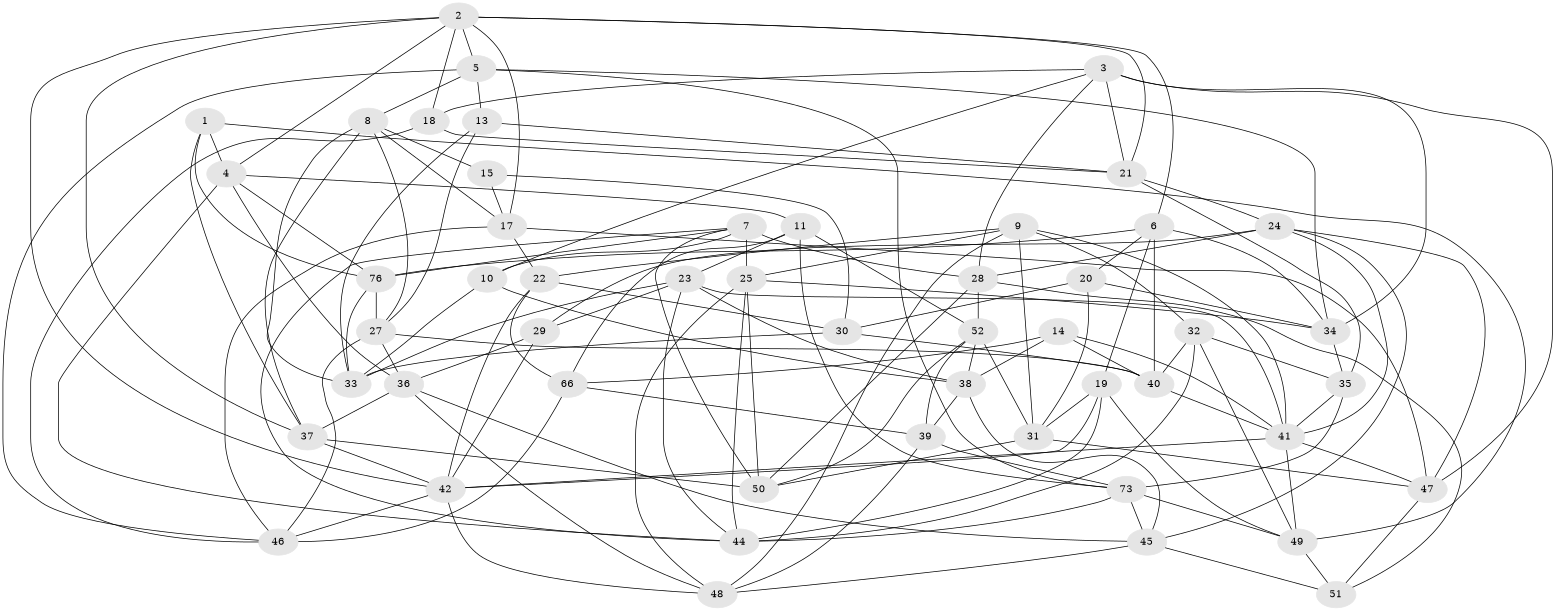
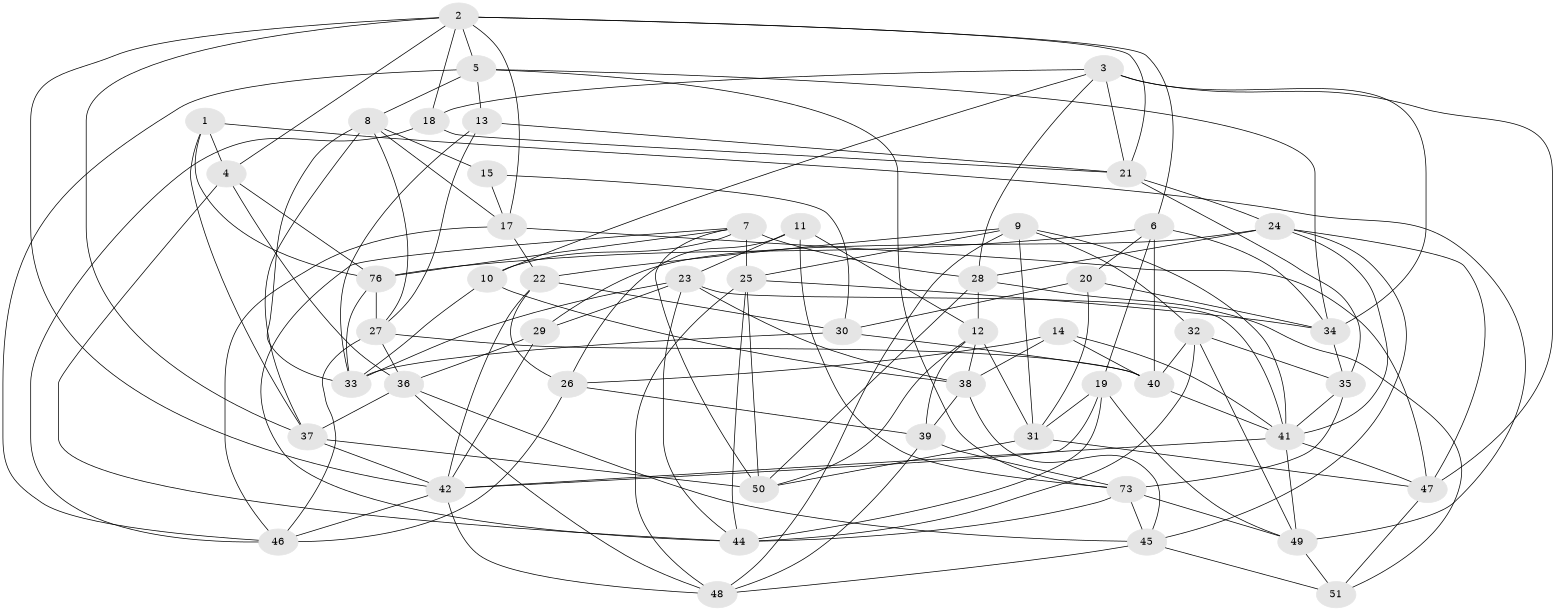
edge "4" -- "11": removed
node "52": label "52" -> "12"
node "66": label "66" -> "26"
